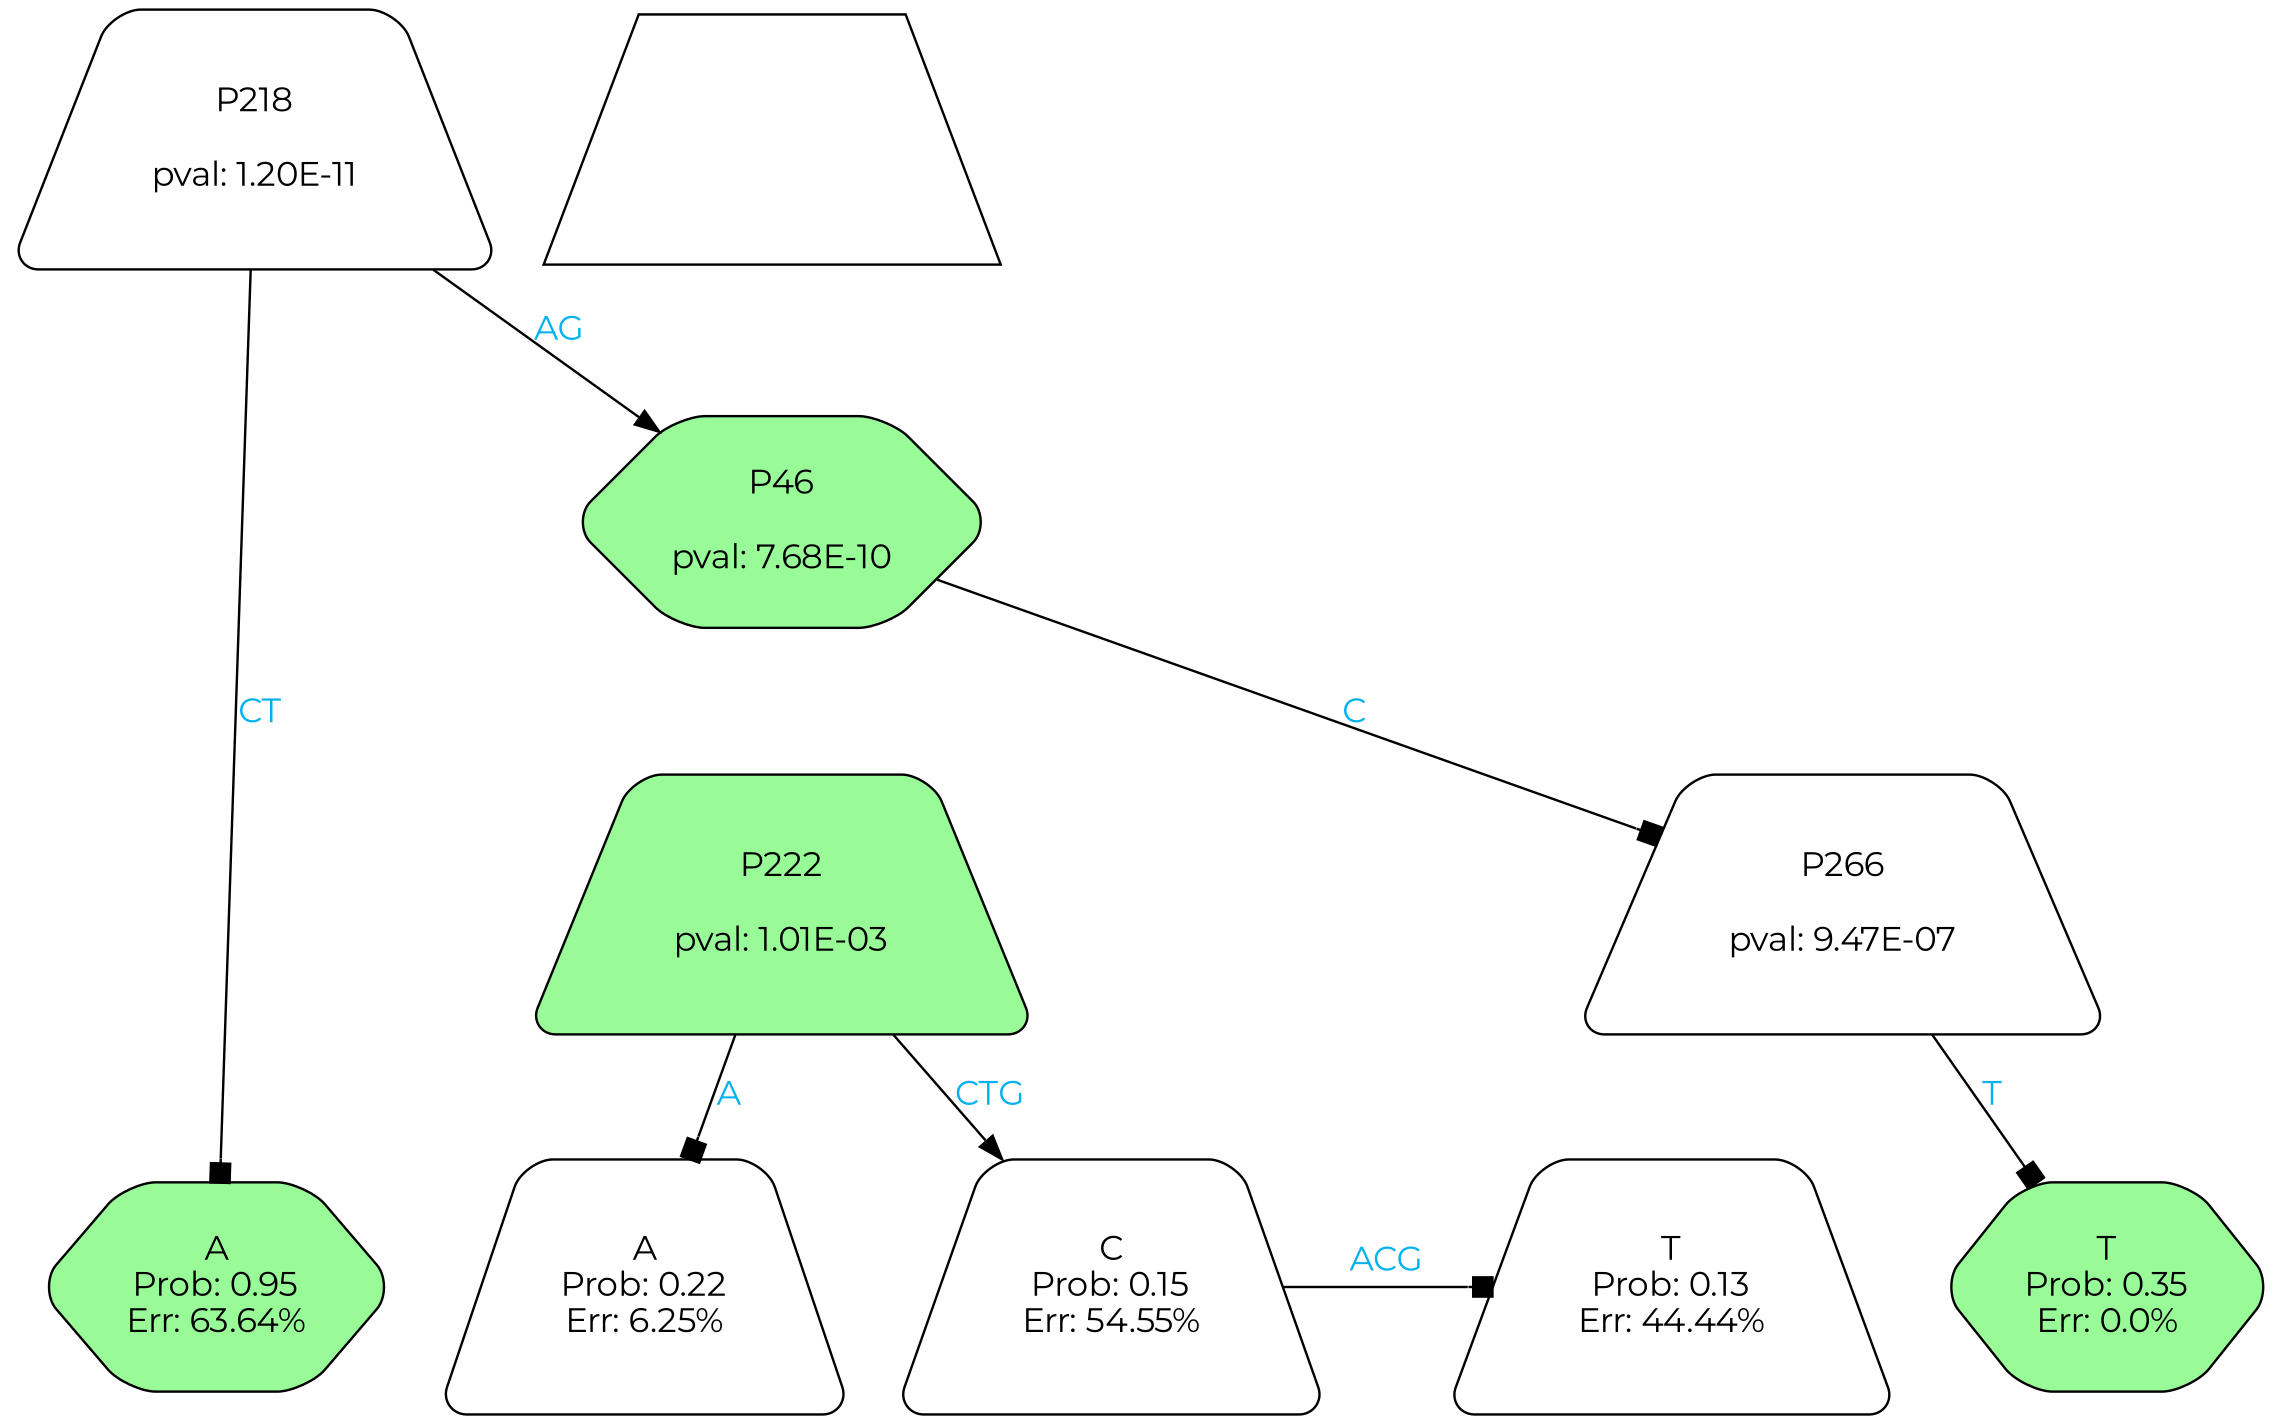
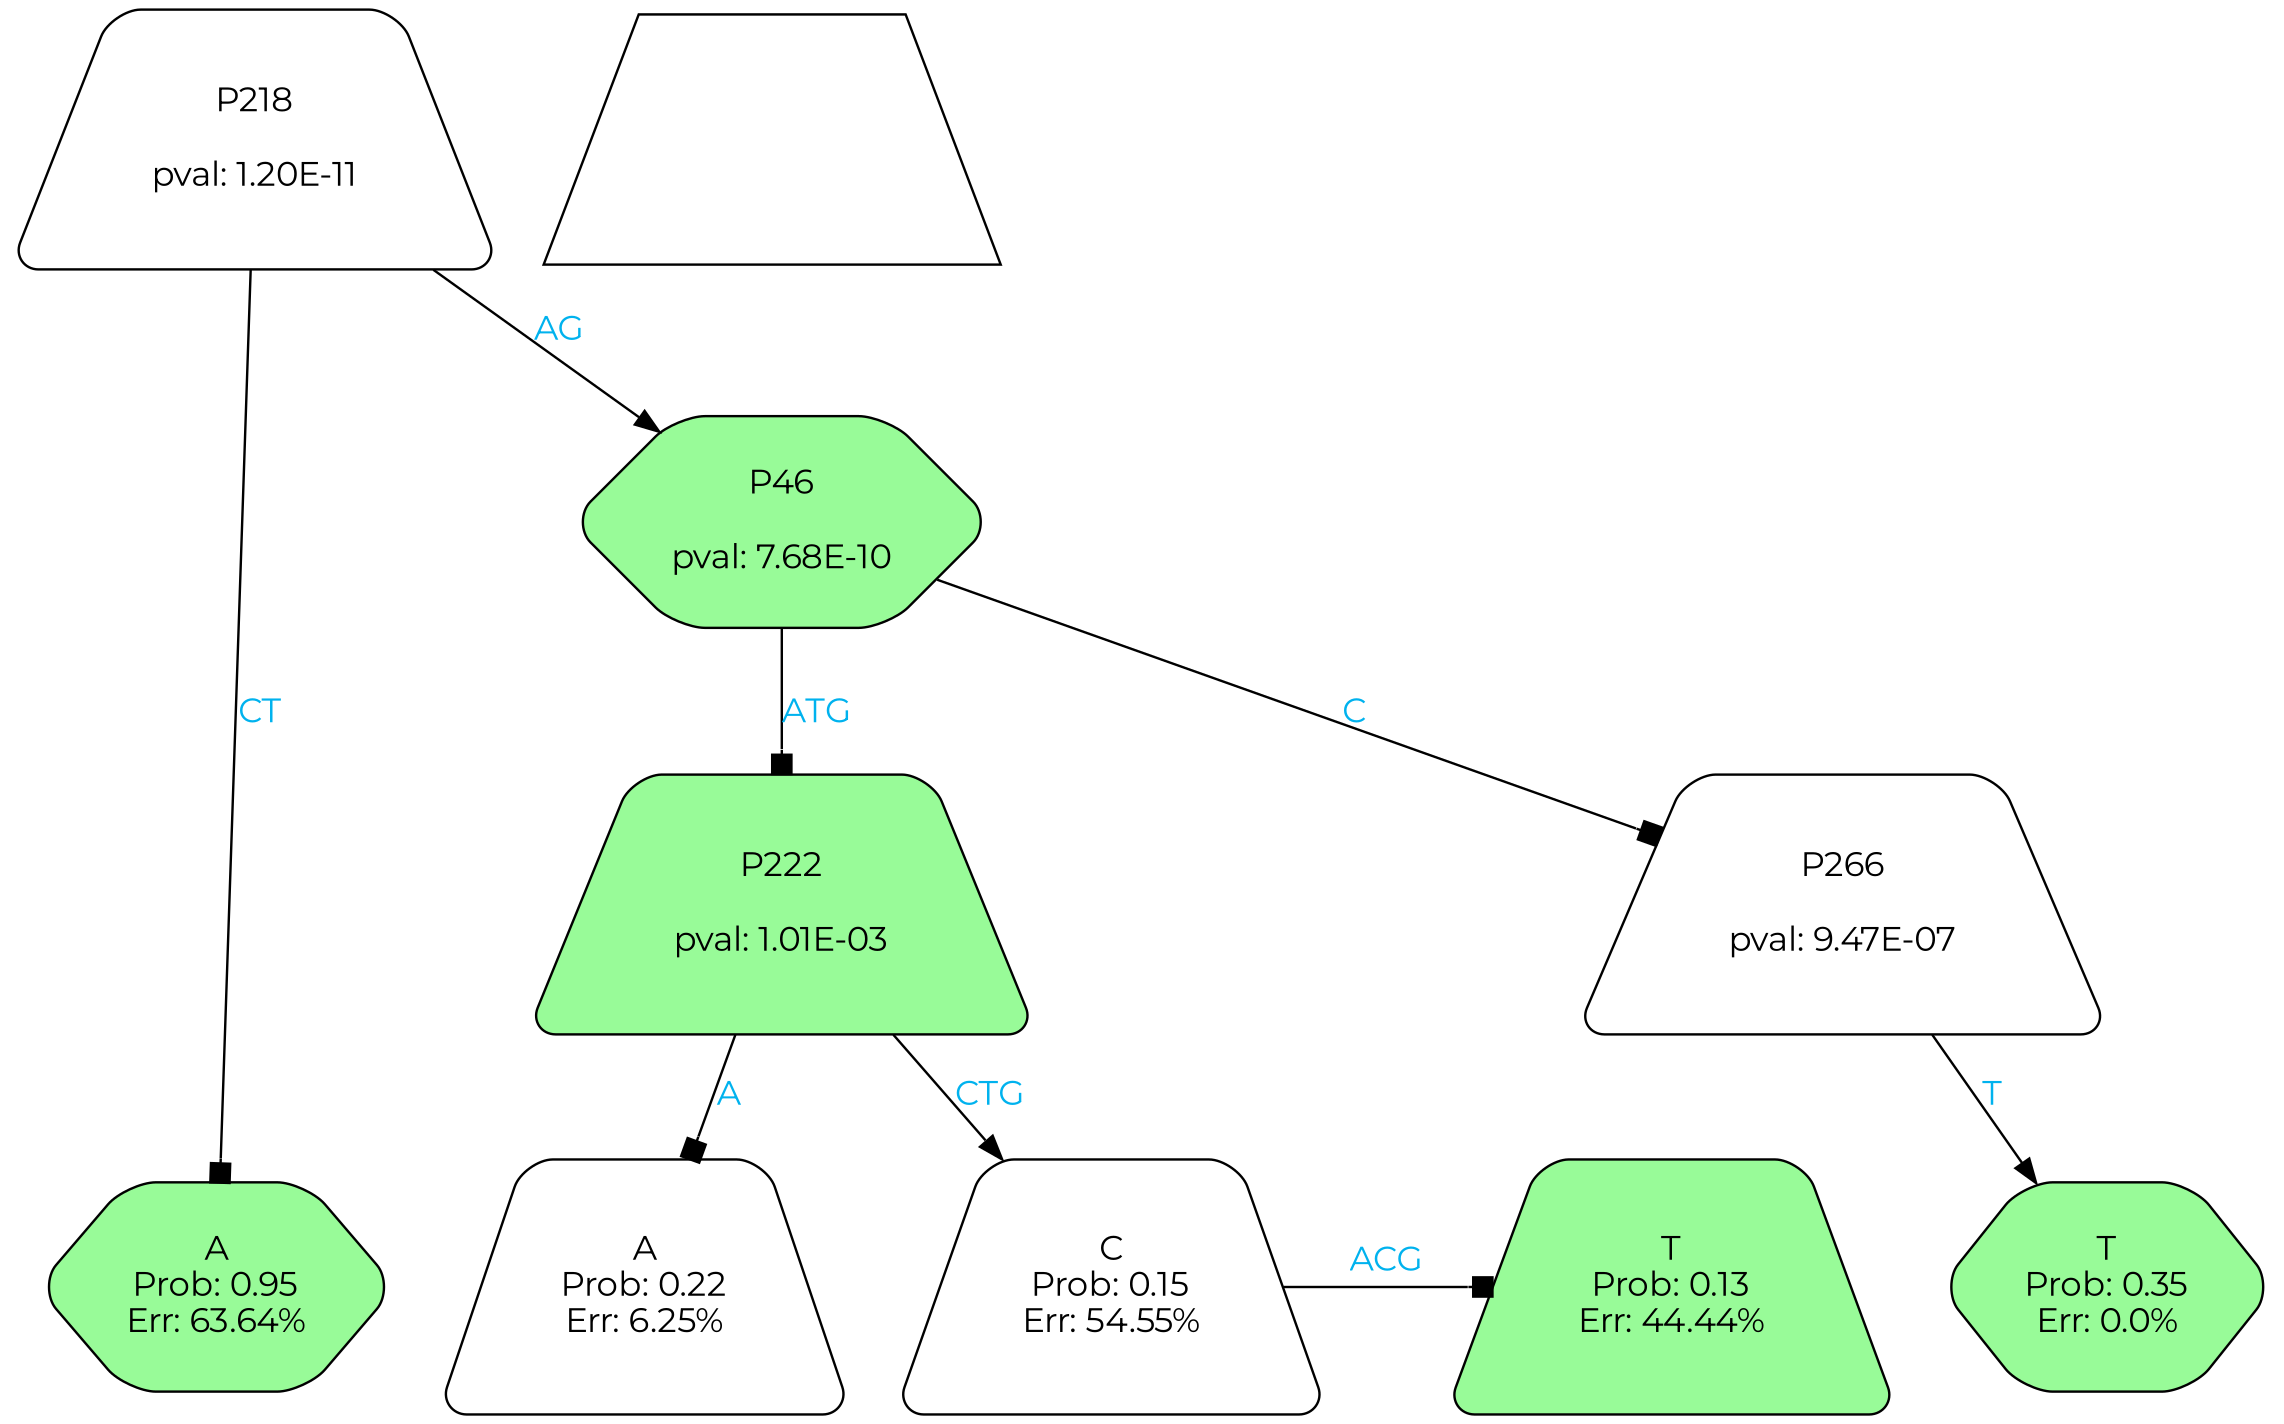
edge "P46 pval: 7.68E-10" -> "P222 pval: 1.01E-03": added, label "ATG"
edge "P266 pval: 9.47E-07" -> "T Prob: 0.35 Err: 0.0%": arrowhead box -> normal
node "T Prob: 0.13 Err: 44.44%": fillcolor white -> palegreen
